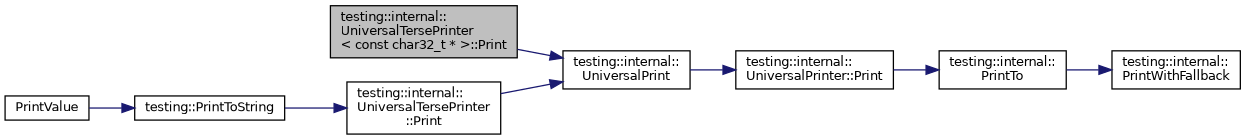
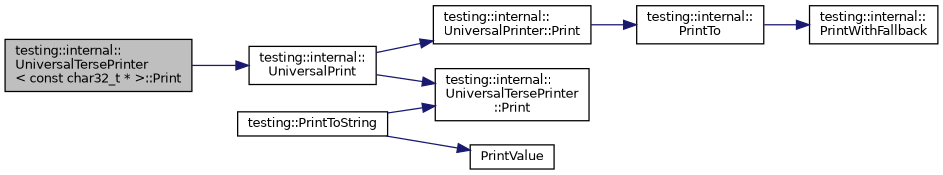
edge "testing::internal:: UniversalTersePrinter ::Print" -> "testing::internal:: UniversalPrint": reversed
edge "PrintValue" -> "testing::PrintToString": reversed
